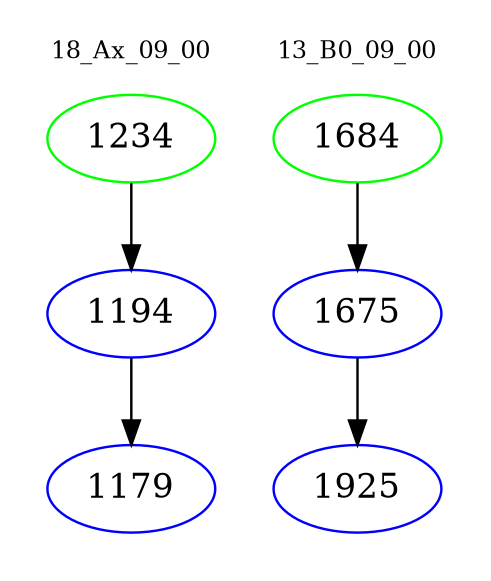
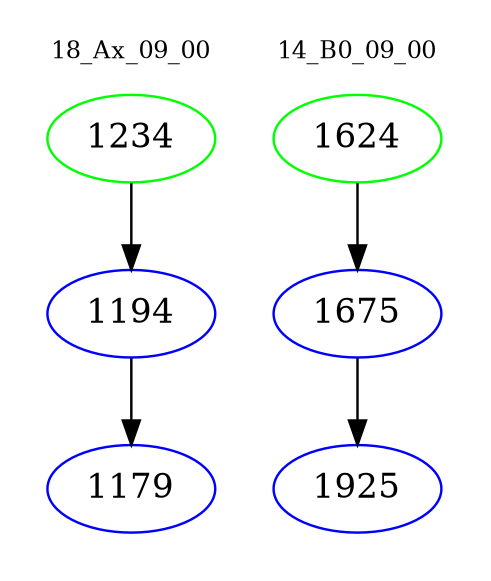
cluster "13_B0_09_00": label "13_B0_09_00" -> "14_B0_09_00"
node "1684": label "1684" -> "1624"
